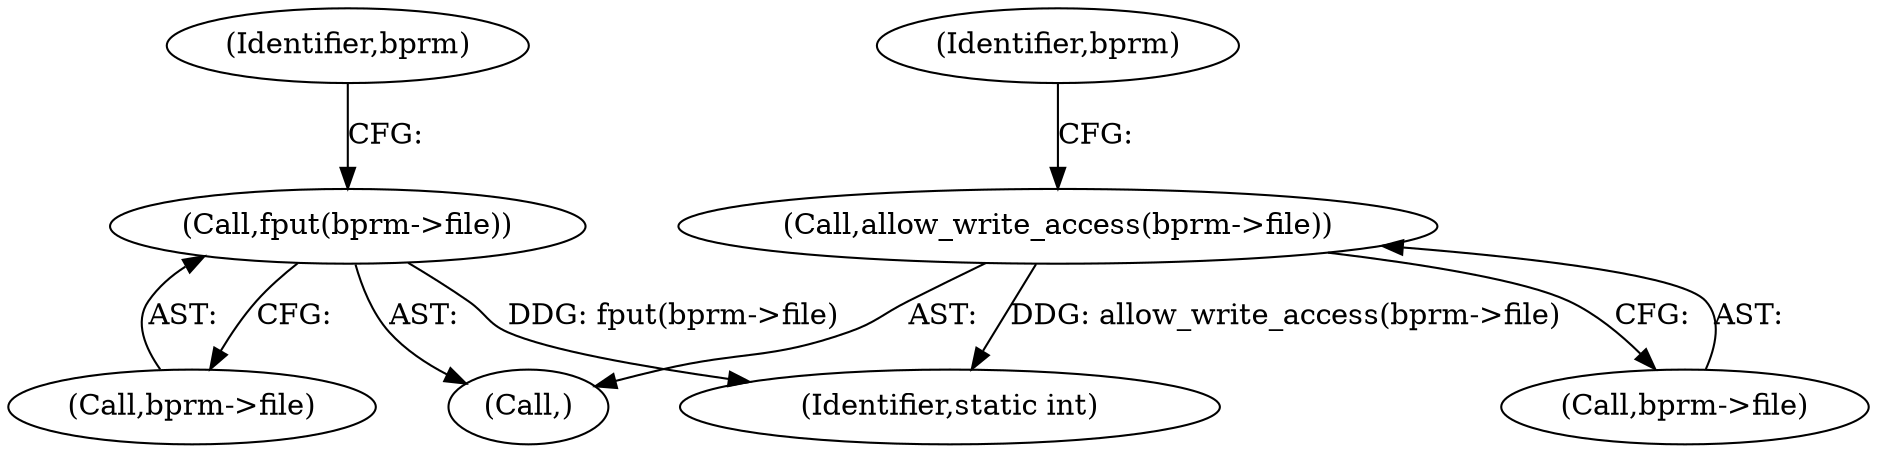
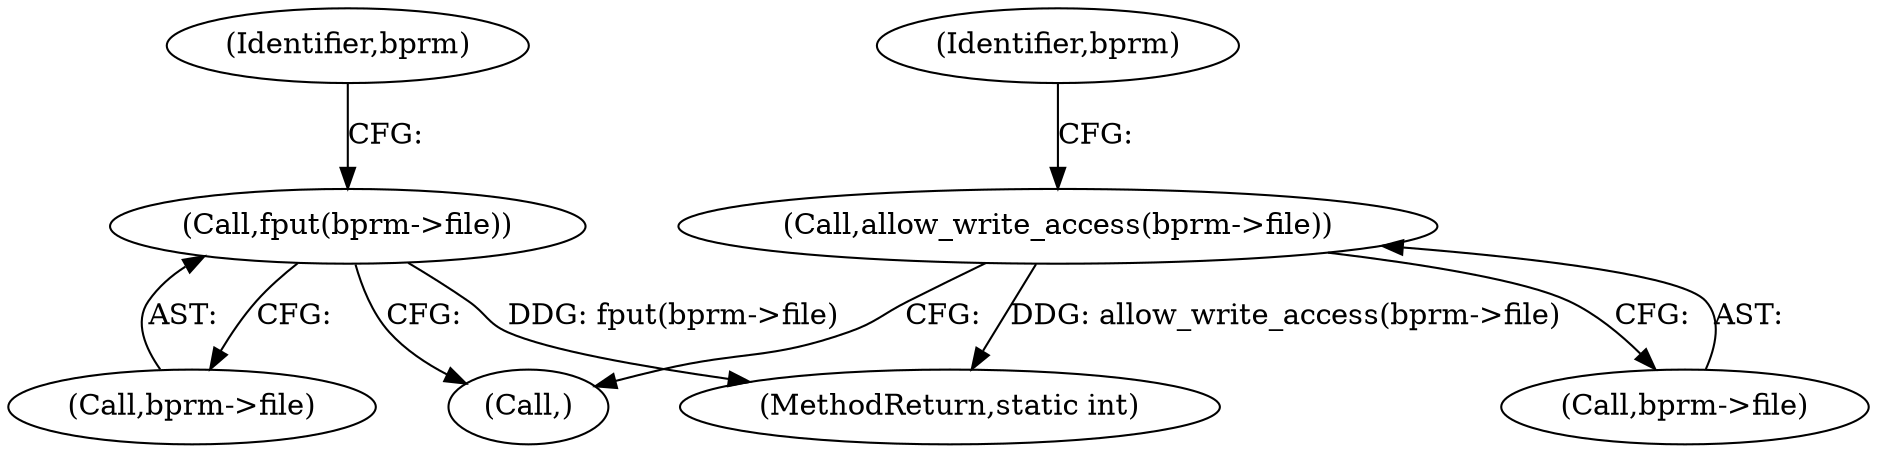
edge "(Call,fput(bprm->file))" -> "(Call,)": label "AST: " -> "CFG: "
edge "(Call,allow_write_access(bprm->file))" -> "(Call,)": label "AST: " -> "CFG: "
node "(Identifier,static int)": label "(Identifier,static int)" -> "(MethodReturn,static int)"
